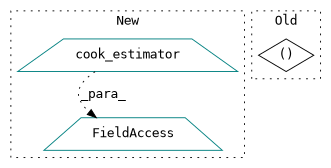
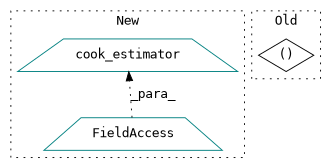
edge "cook_estimator" -> "FieldAccess": reversed
